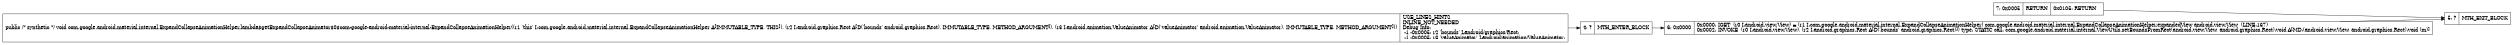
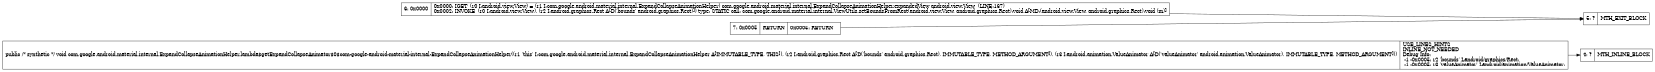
node "7: 0x0005": text "0x0105: RETURN" -> "0x0005: RETURN"
node "4: ?": text "MTH_ENTER_BLOCK" -> "MTH_INLINE_BLOCK"
edge "4: ?" -> "6: 0x0000": removed
